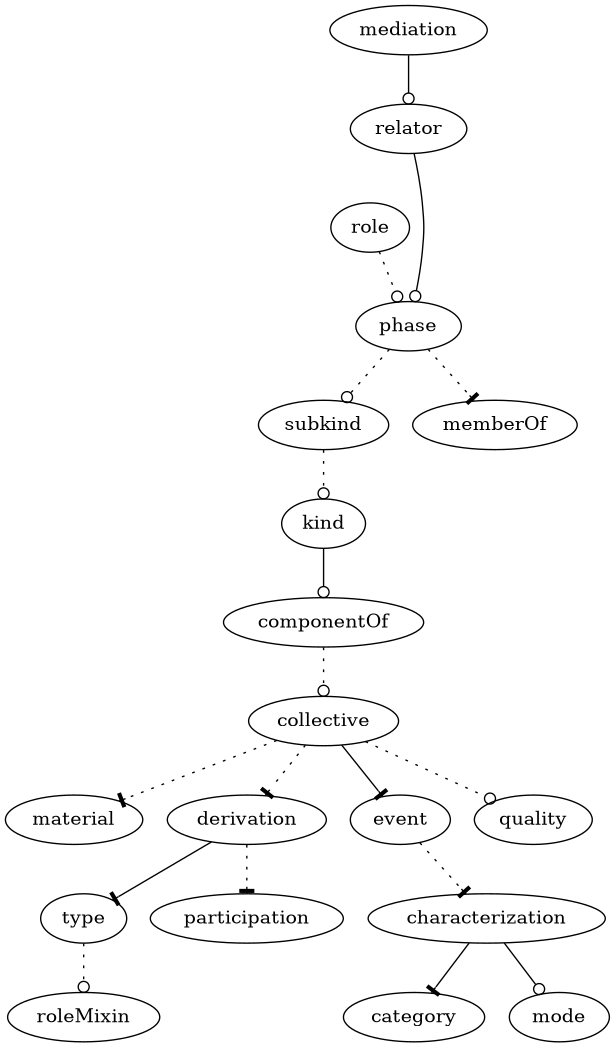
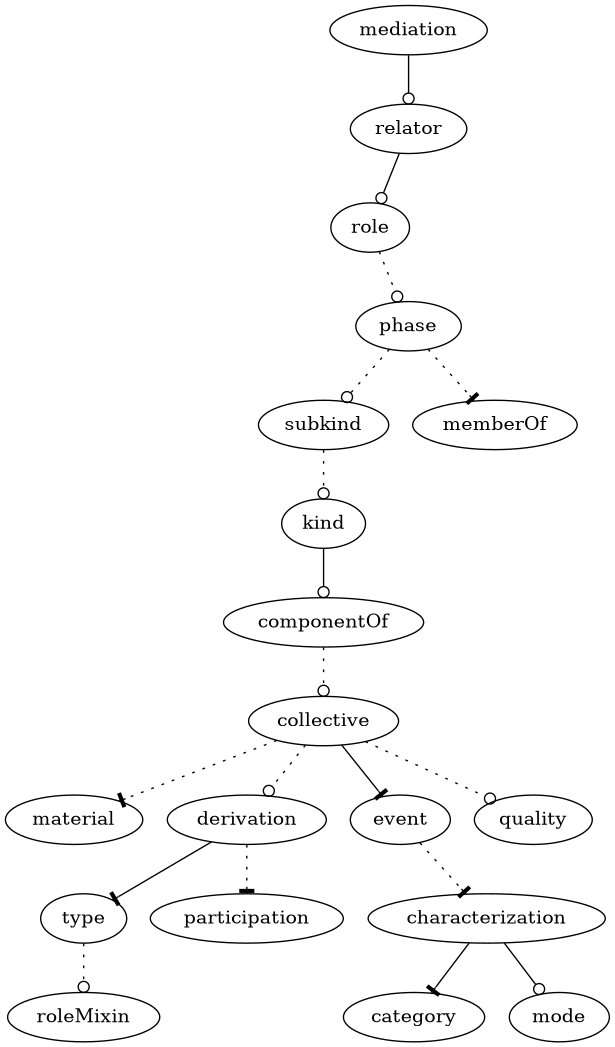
edge "relator" -> "phase": now "relator" -> "role"
edge "collective" -> "derivation": arrowhead tee -> odot
